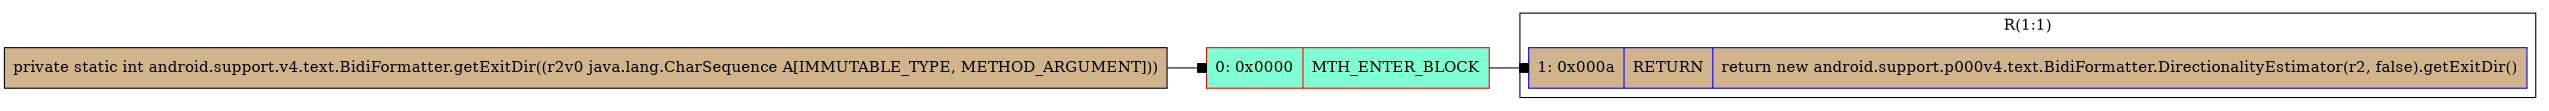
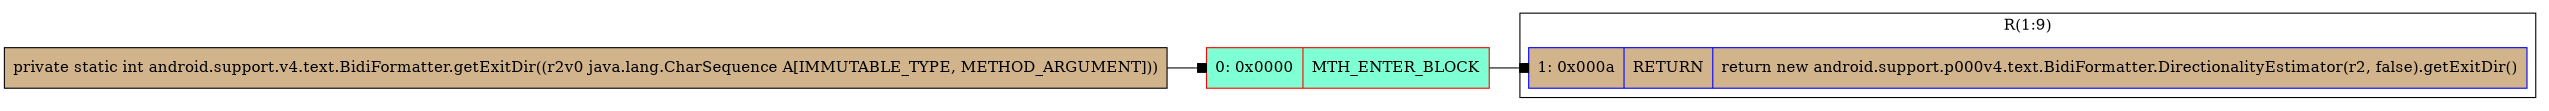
cluster "R(1:1)": label "R(1:1)" -> "R(1:9)"
